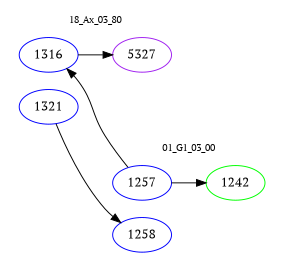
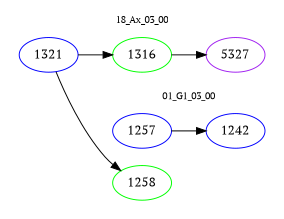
cluster "18_Ax_03_80": label "18_Ax_03_80" -> "18_Ax_03_00"
node "1316": color blue -> green
edge "1257" -> "1316": now "1321" -> "1316"
node "1242": color green -> blue
node "1258": color blue -> green
